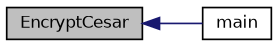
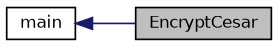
edge "main" -> "EncryptCesar": reversed
